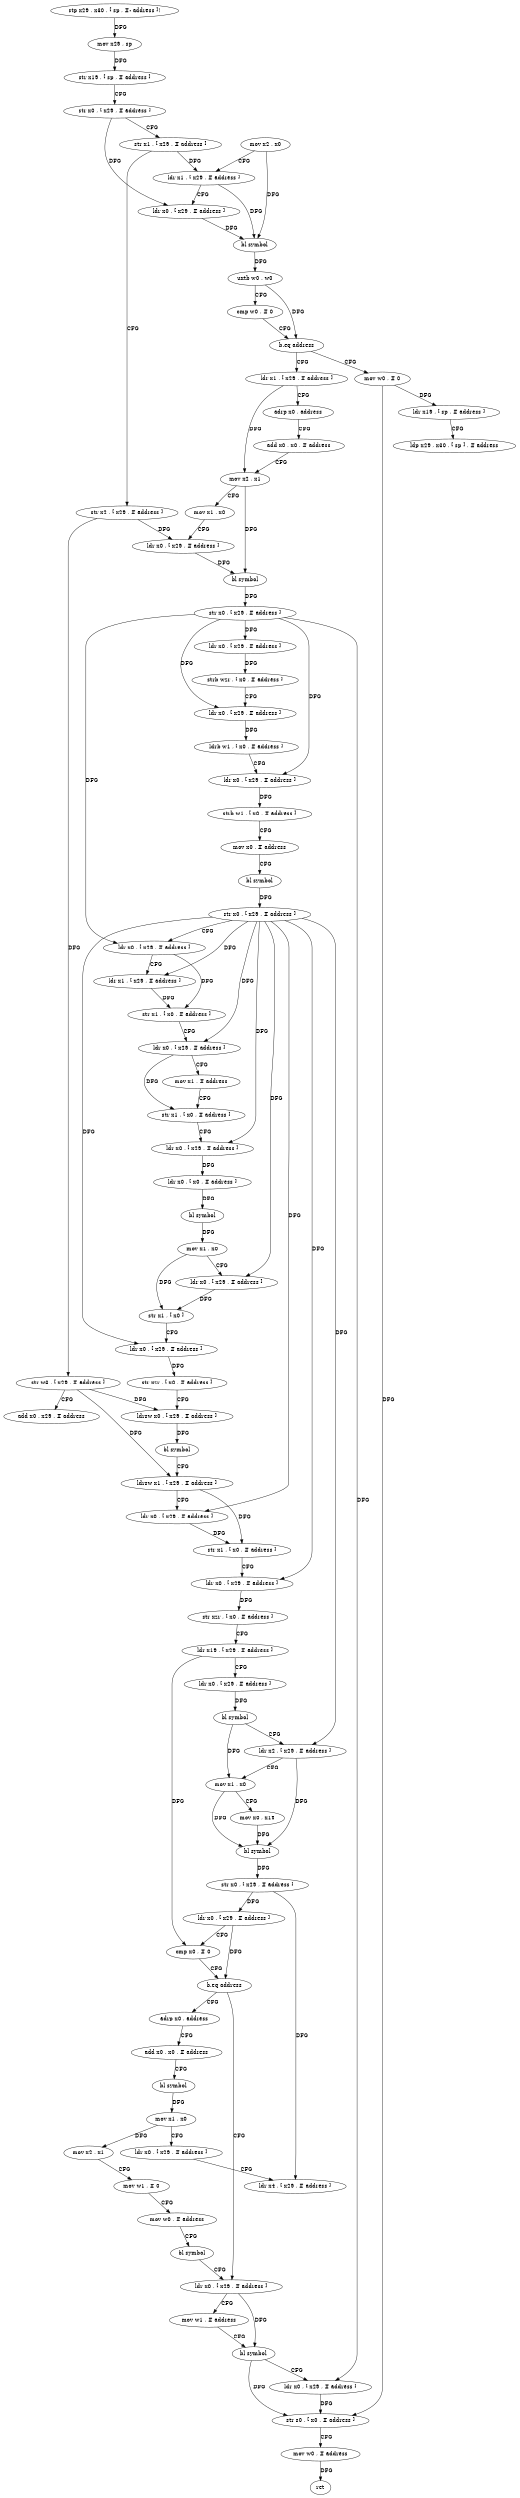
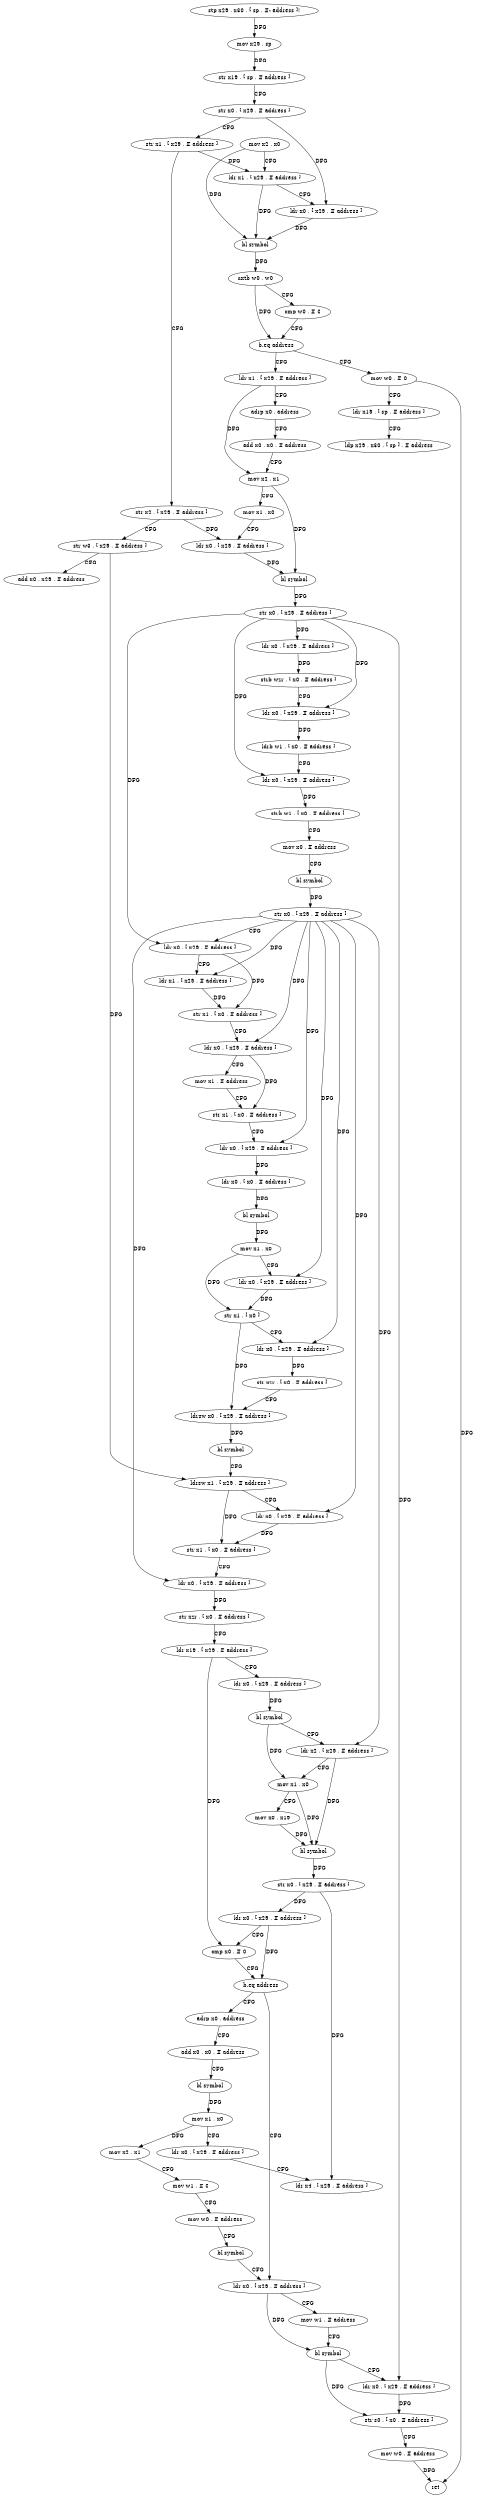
edge "mov w0 , # 0" -> "ldr x19 , [ sp , # address ]": label "DFG" -> "CFG"
edge "str x2 , [ x29 , # address ]" -> "str w3 , [ x29 , # address ]": label "DFG" -> "CFG"
edge "str w3 , [ x29 , # address ]" -> "ldrsw x0 , [ x29 , # address ]": now "str x1 , [ x0 ]" -> "ldrsw x0 , [ x29 , # address ]"
edge "mov w0 , # 0" -> "str s0 , [ x0 , # address ]": now "mov w0 , # 0" -> "ret"
